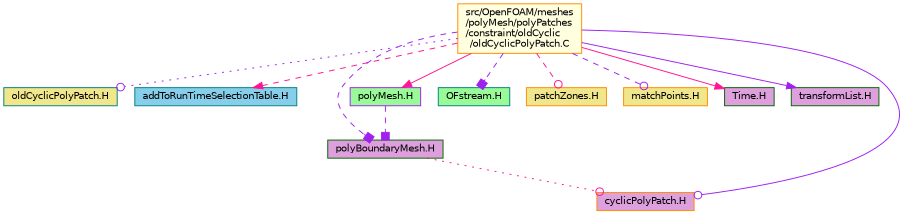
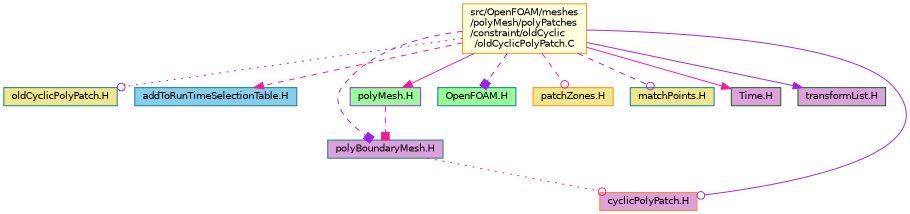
node "OFstream.H": label "OFstream.H" -> "OpenFOAM.H"
node "matchPoints.H": color darkorange -> teal
edge "polyMesh.H" -> "polyBoundaryMesh.H": color purple -> deeppink
node "polyBoundaryMesh.H": color darkgreen -> teal
